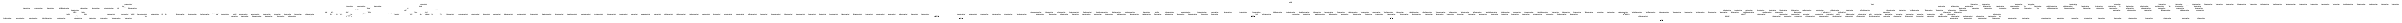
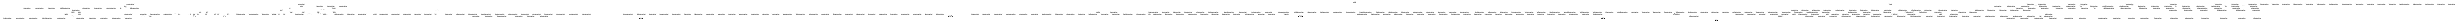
node "orjson.cpython-310-x86_64-linux-gnu": removed
